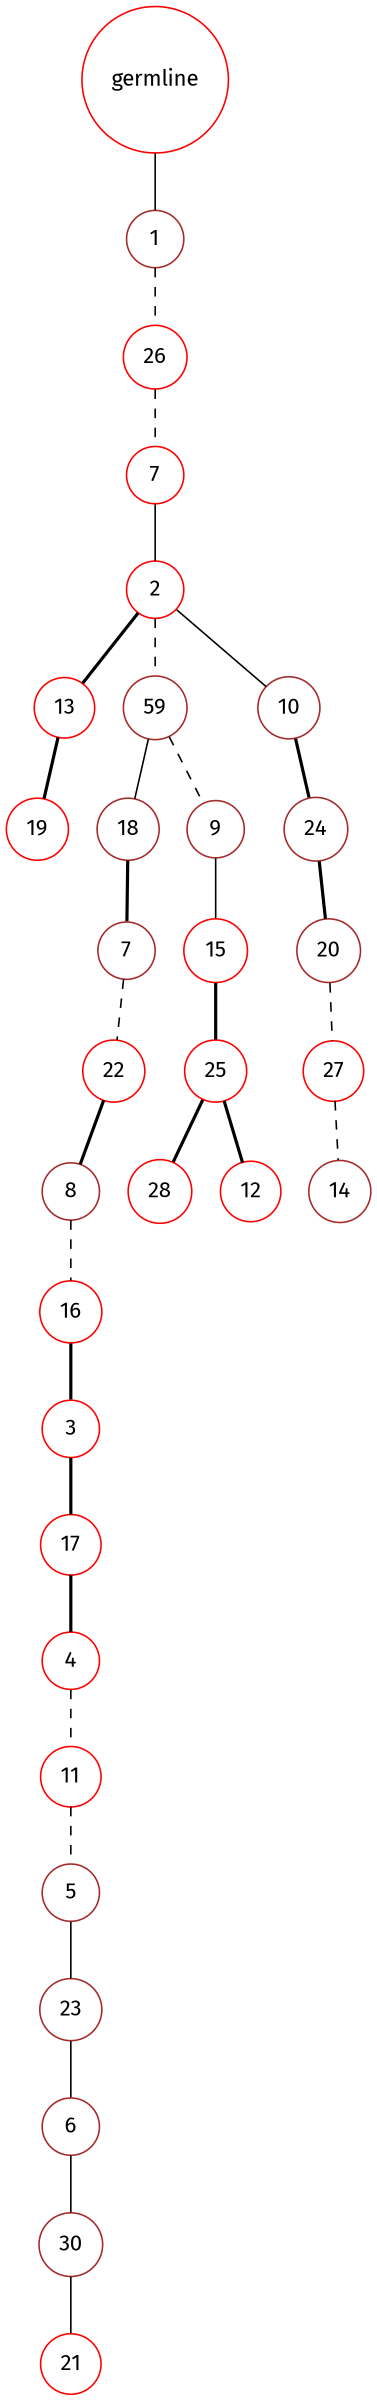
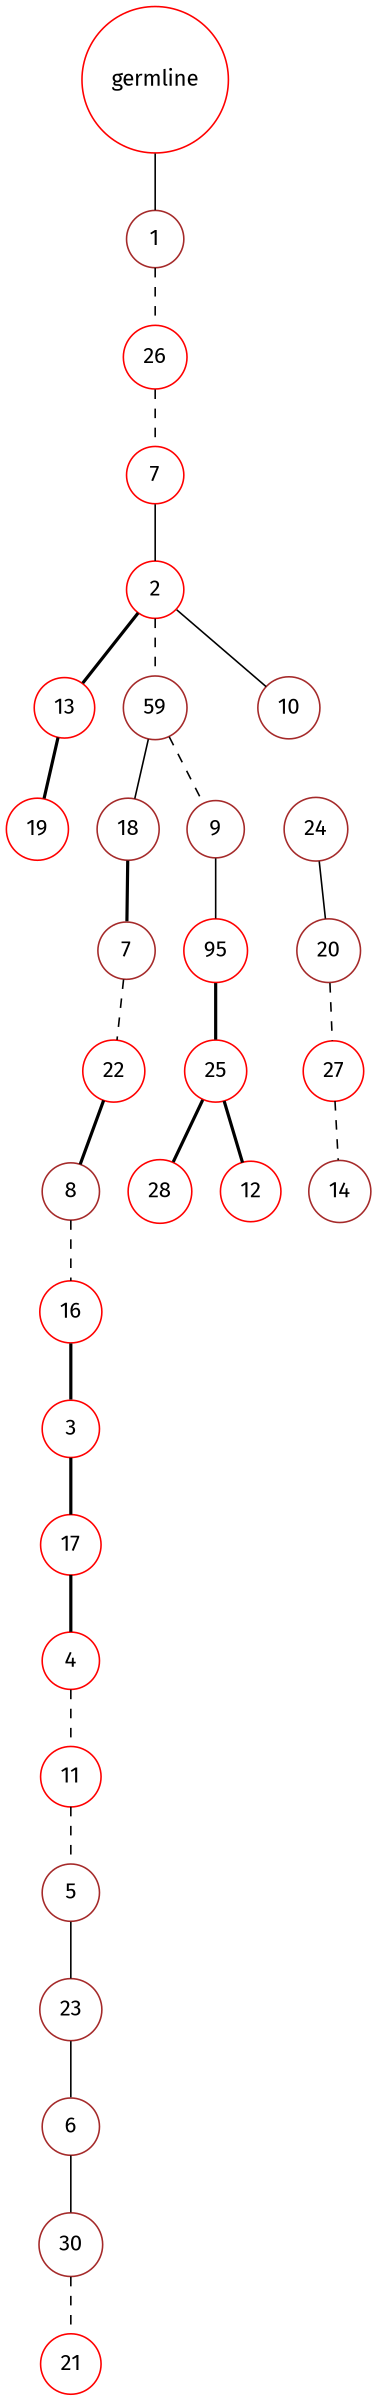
edge "10" -- "24": removed
edge "24" -- "20": style bold -> solid
node "15": label "15" -> "95"
edge "30" -- "21": style solid -> dashed
